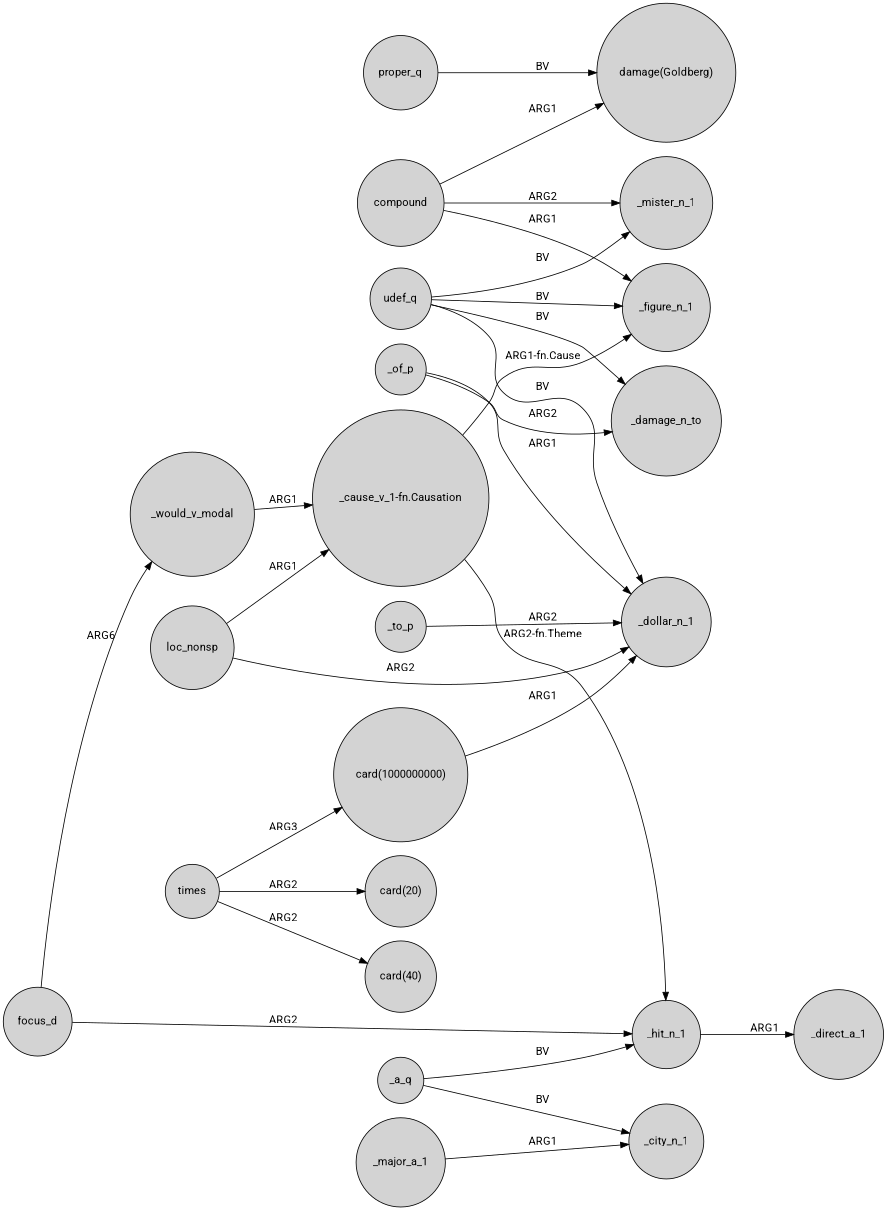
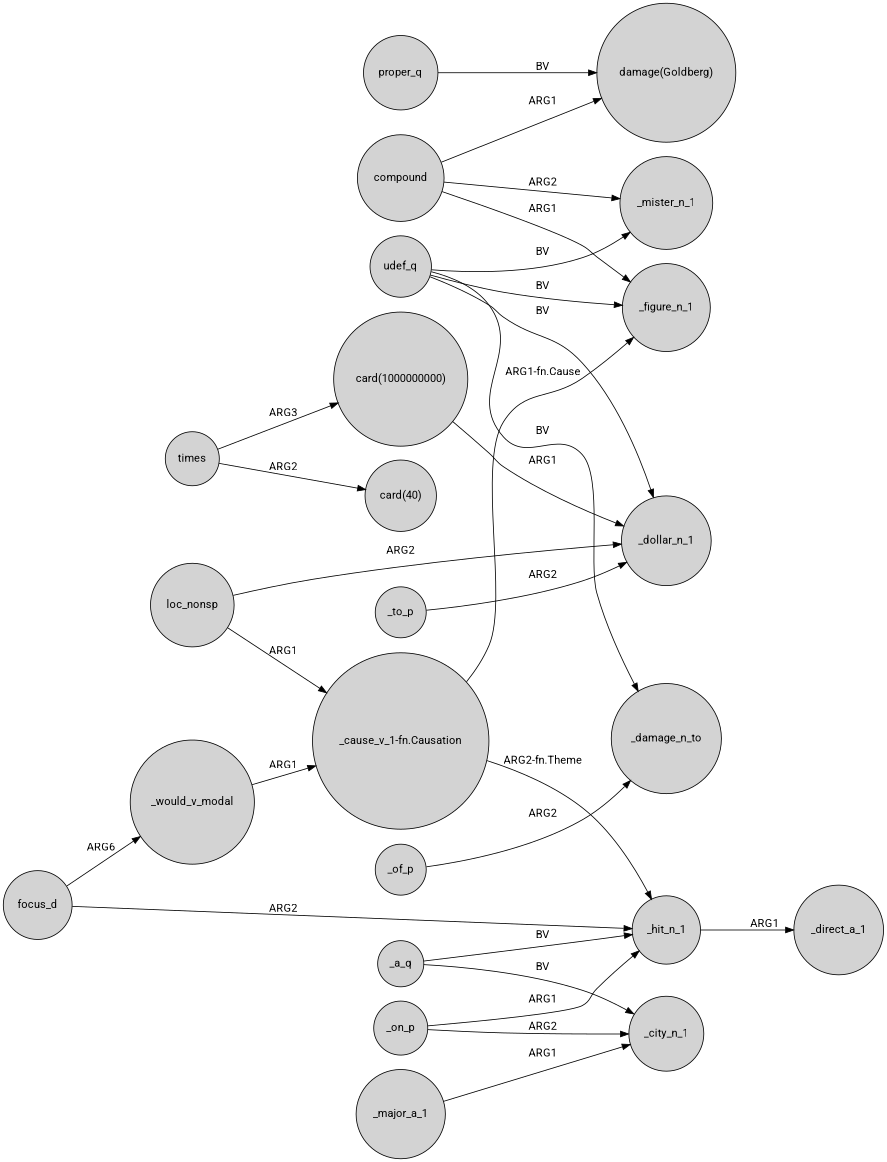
edge "_of_p" -> "_dollar_n_1": removed, label "ARG1"
node "card(20)": removed
node "_on_p": added
